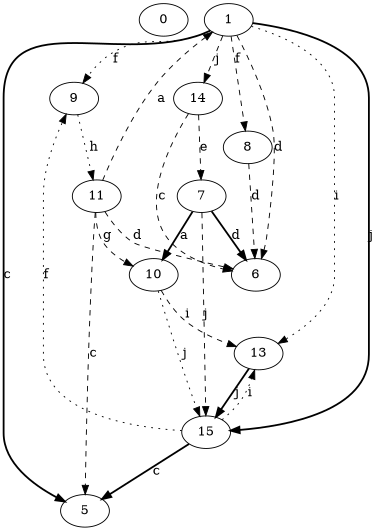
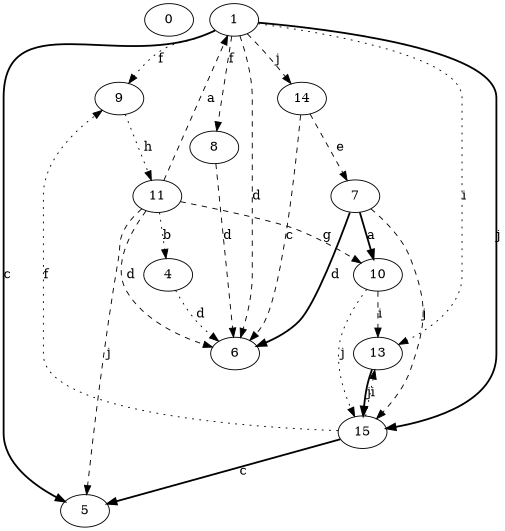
node "4": added
edge "11" -> "5": label "c" -> "j"
